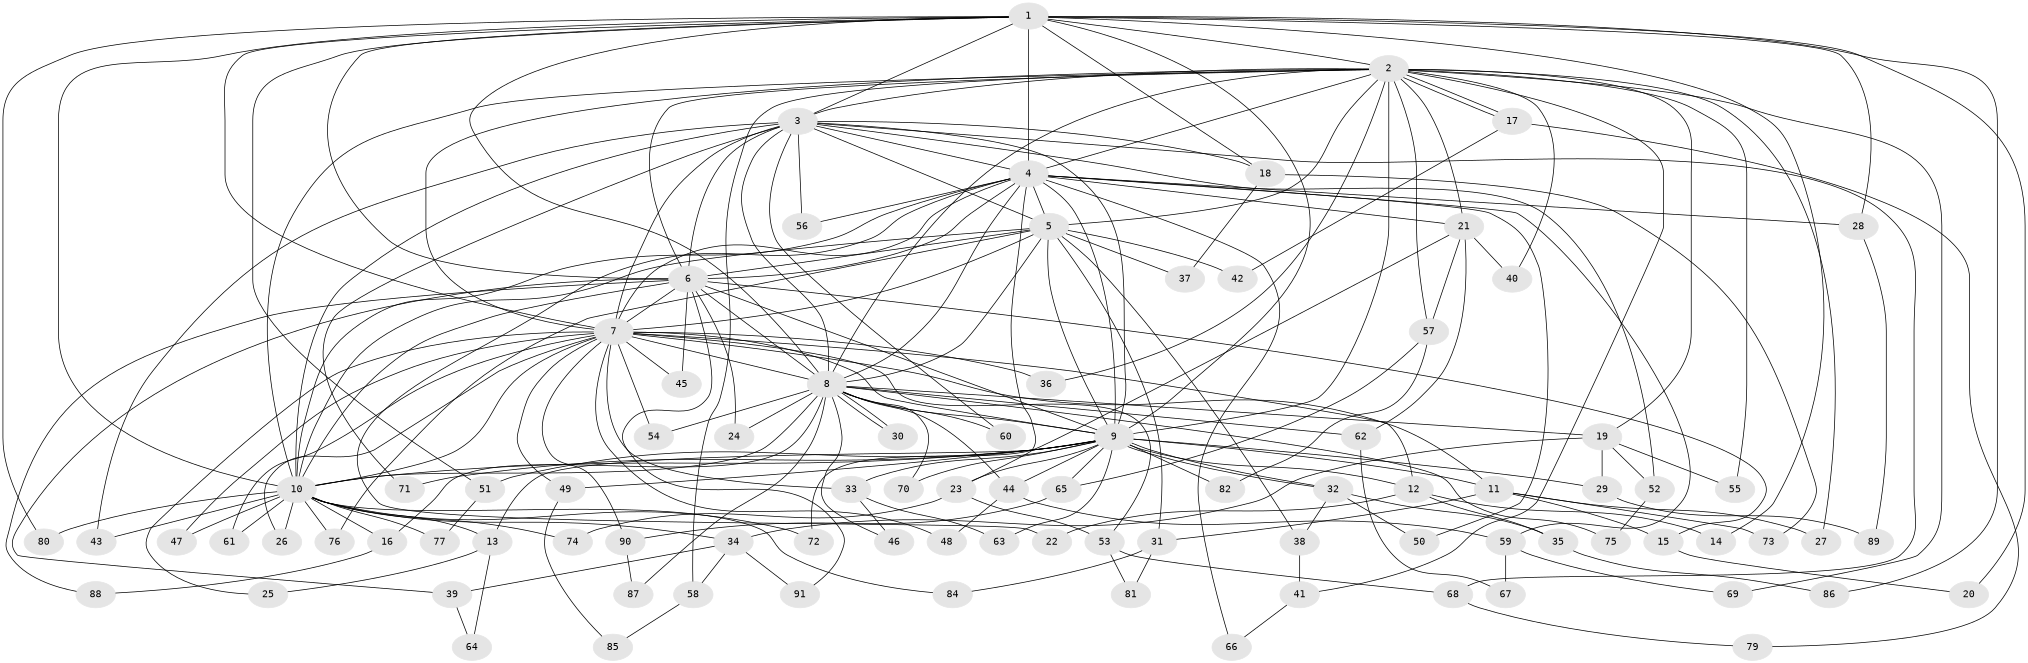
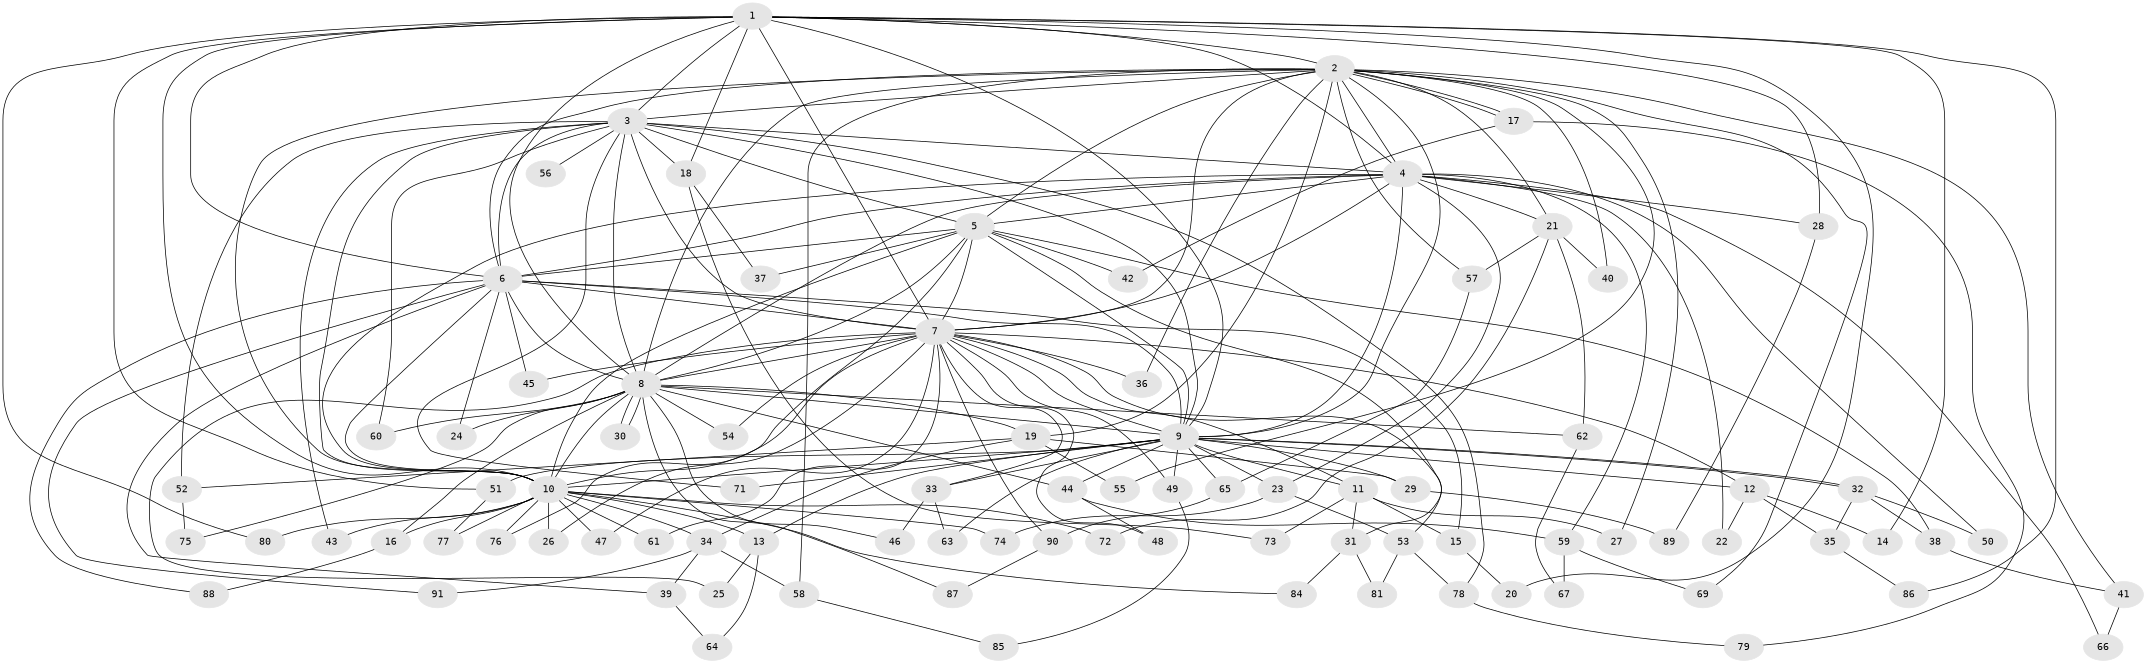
edge "4" -- "56": removed
node "70": removed
node "82": removed
node "68": label "68" -> "78"
